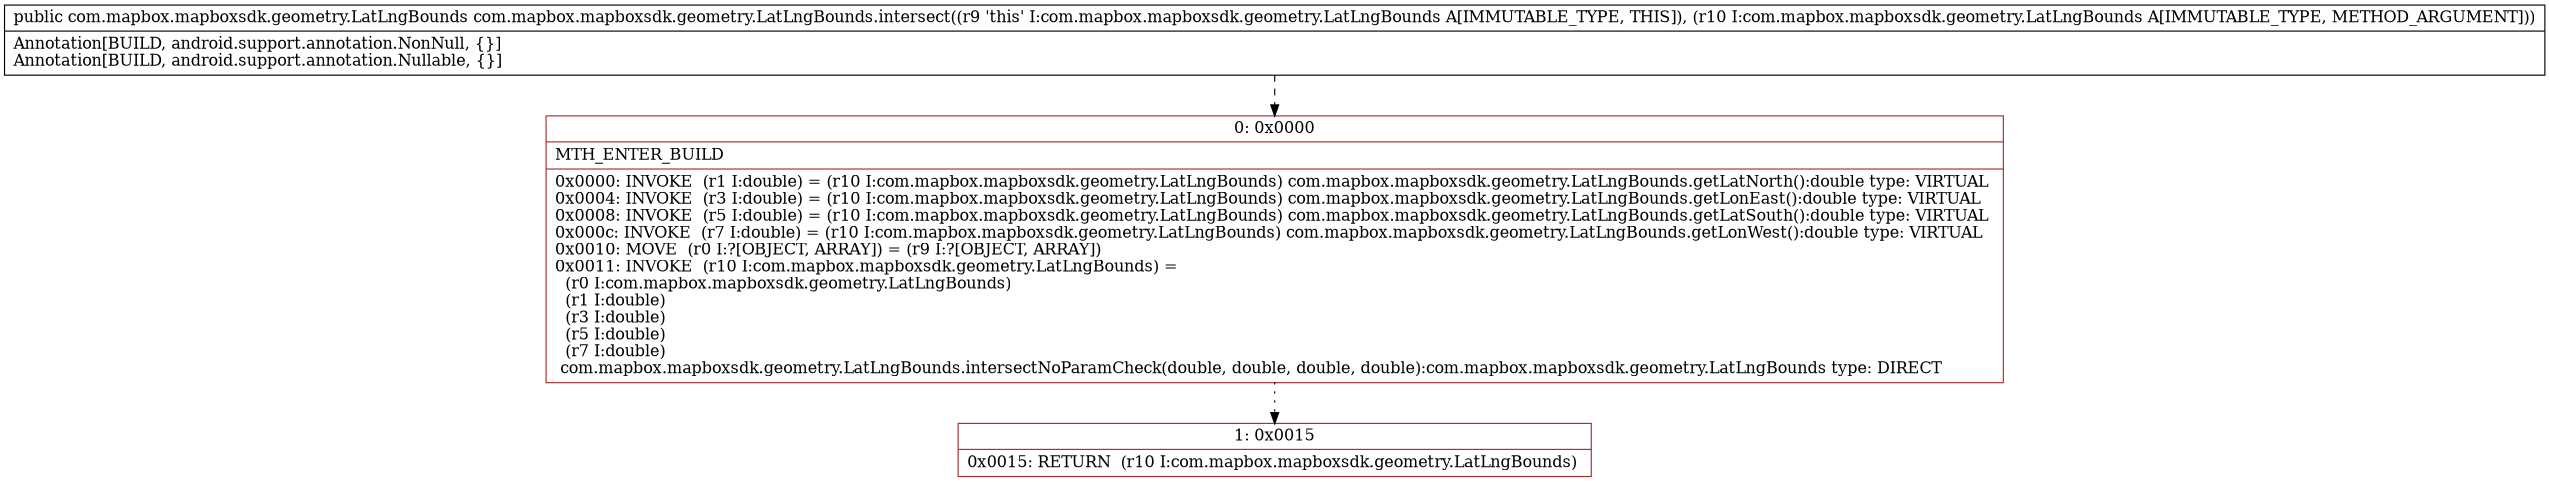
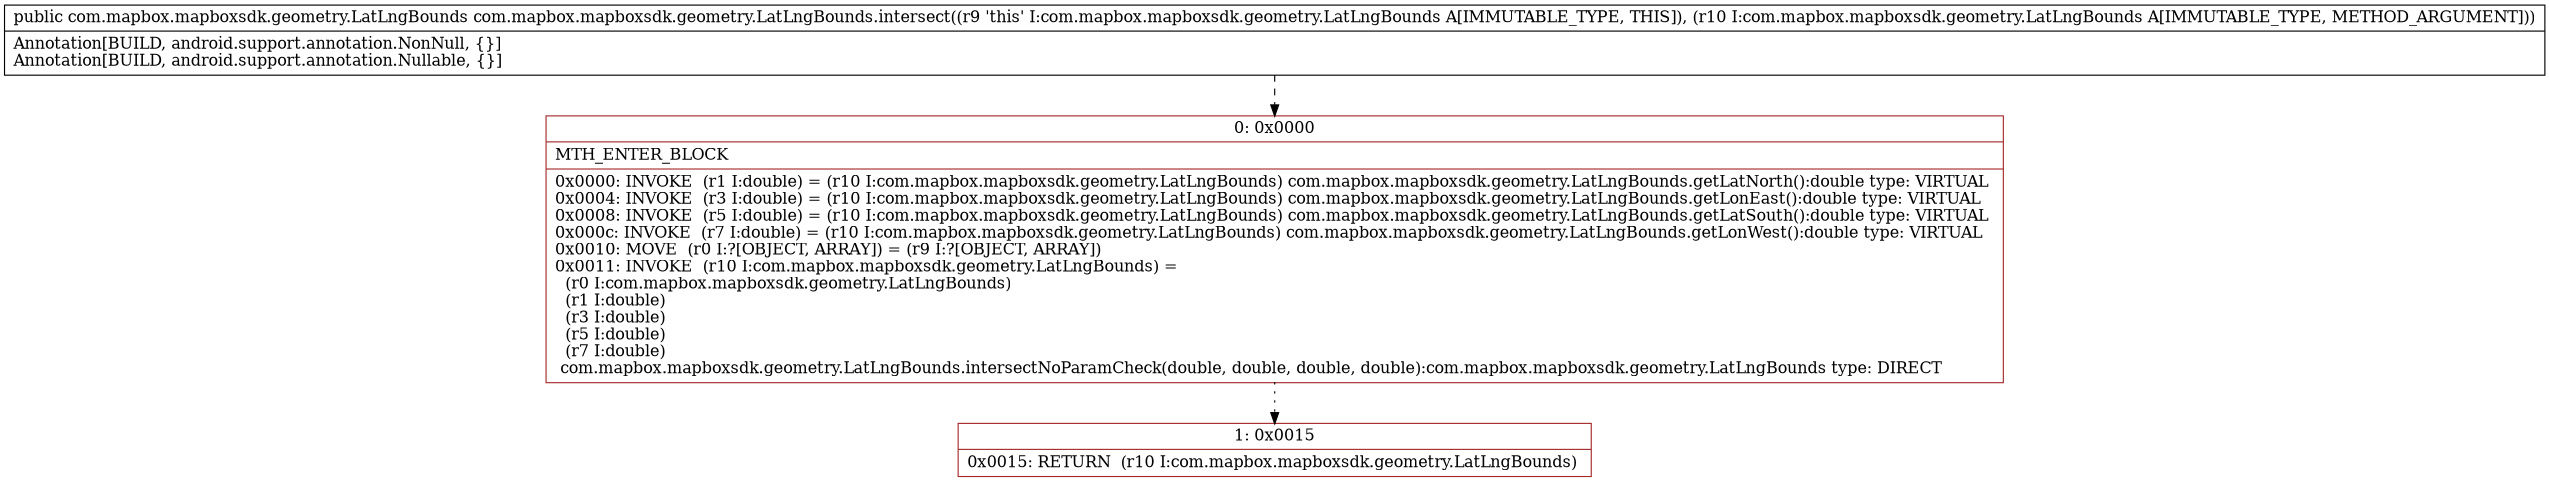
node "0: 0x0000": text "MTH_ENTER_BUILD" -> "MTH_ENTER_BLOCK"
